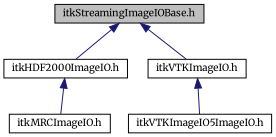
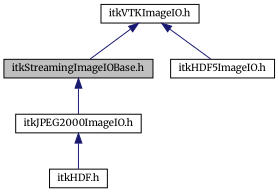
edge "itkVTKImageIO.h" -> "itkStreamingImageIOBase.h": reversed
node "itkHDF2000ImageIO.h": label "itkHDF2000ImageIO.h" -> "itkJPEG2000ImageIO.h"
node "itkMRCImageIO.h": label "itkMRCImageIO.h" -> "itkHDF.h"
node "itkVTKImageIO5ImageIO.h": label "itkVTKImageIO5ImageIO.h" -> "itkHDF5ImageIO.h"
